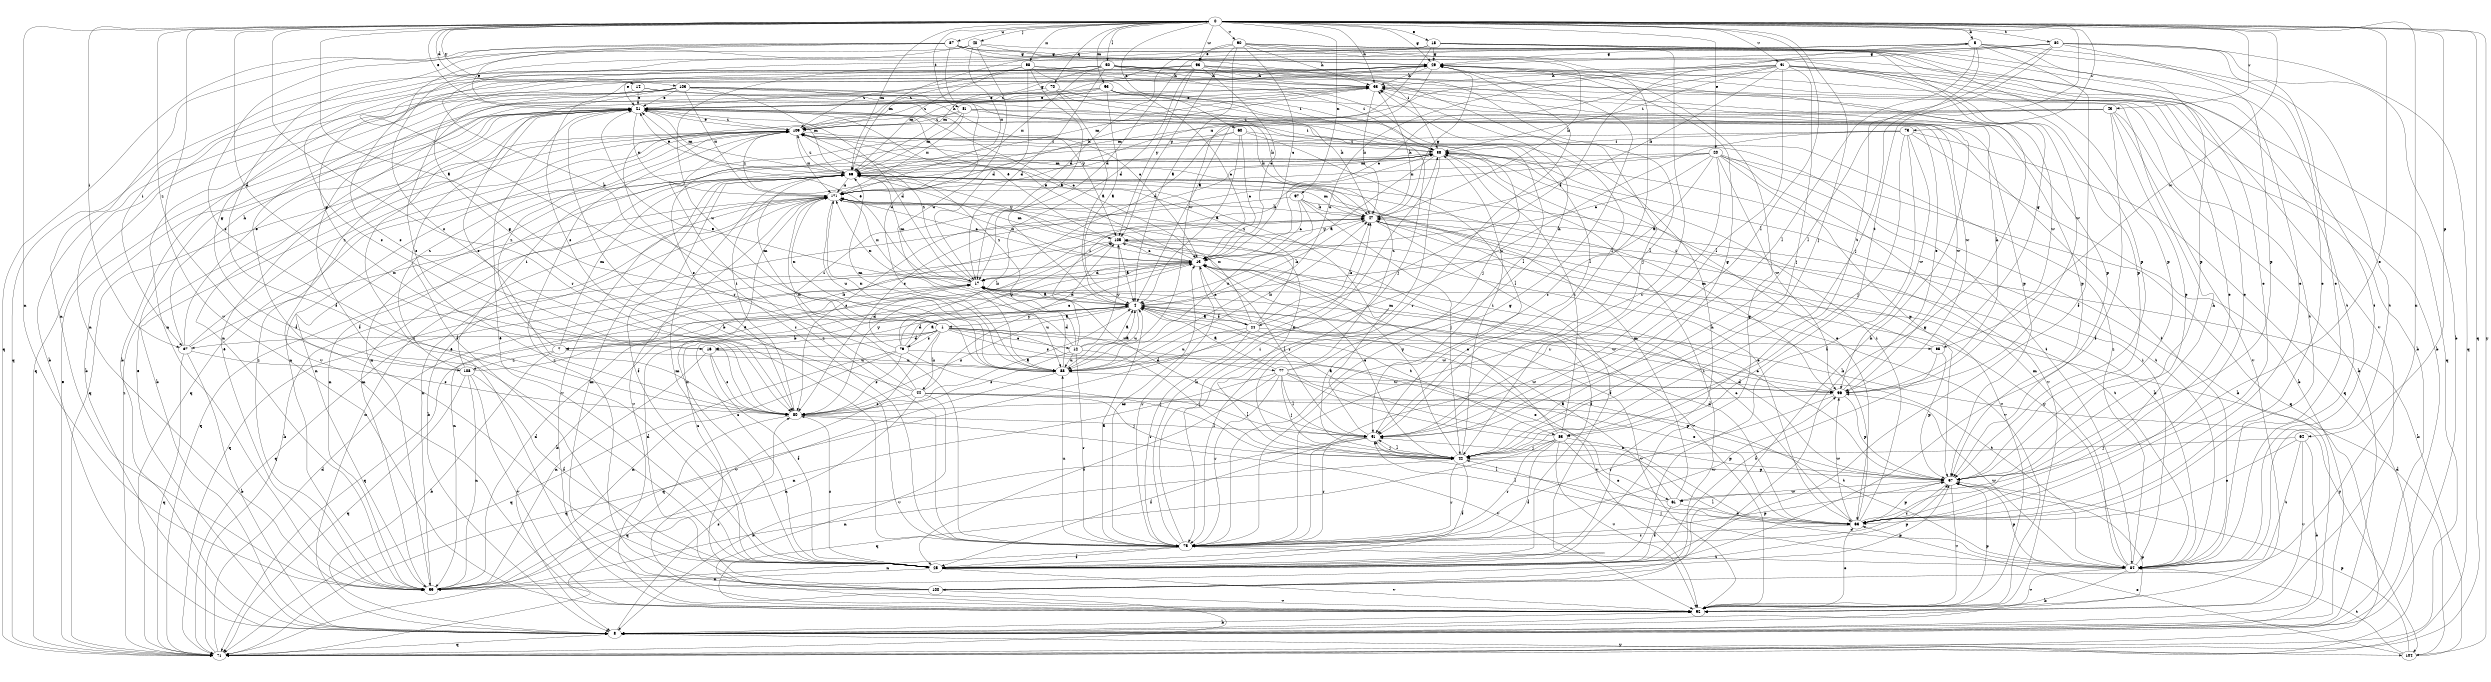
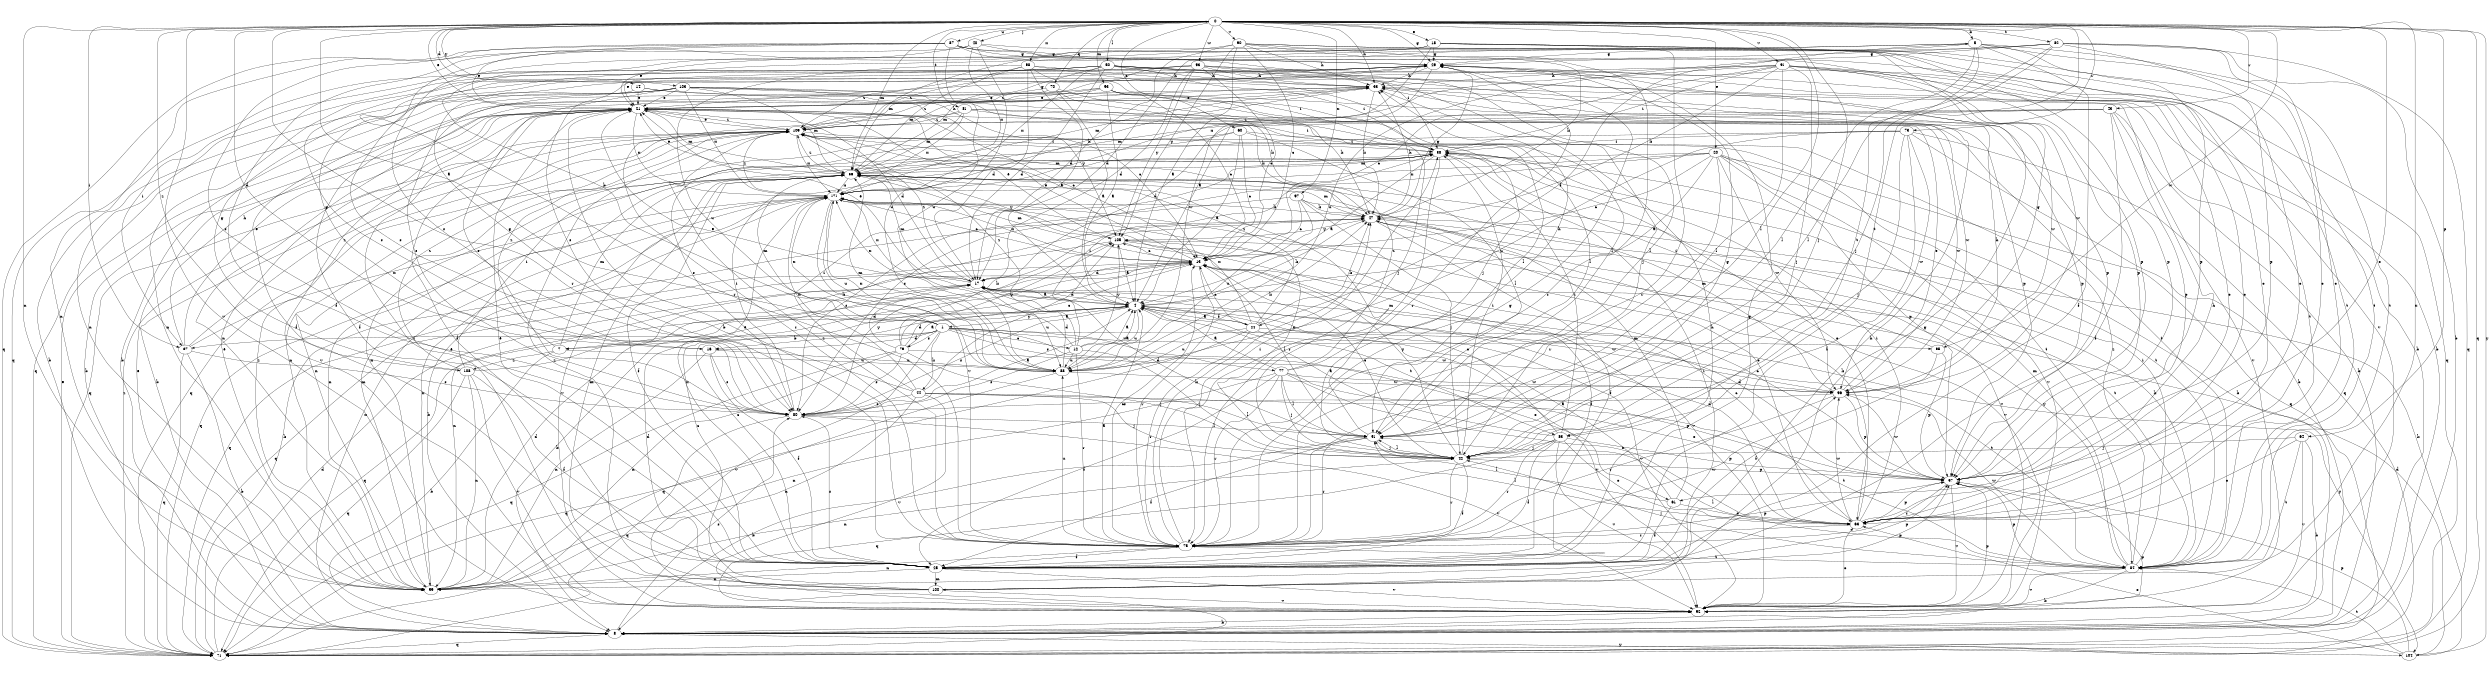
edge "90" -> "93": now "90" -> "21"
edge "25" -> "56": now "25" -> "100"
edge "57" -> "61": now "57" -> "96"
edge "171" -> "92": now "171" -> "75"
